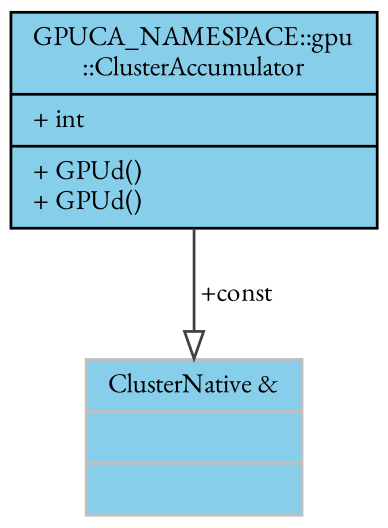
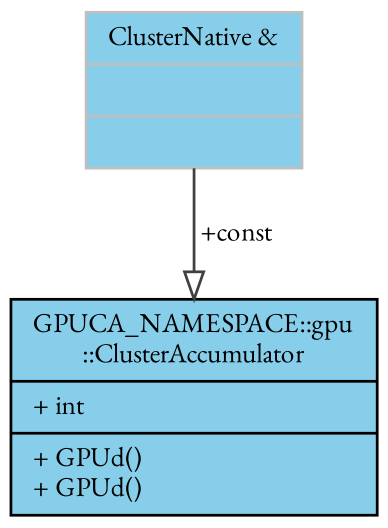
edge "GPUCA_NAMESPACE::gpu" -> "ClusterNative &": reversed
